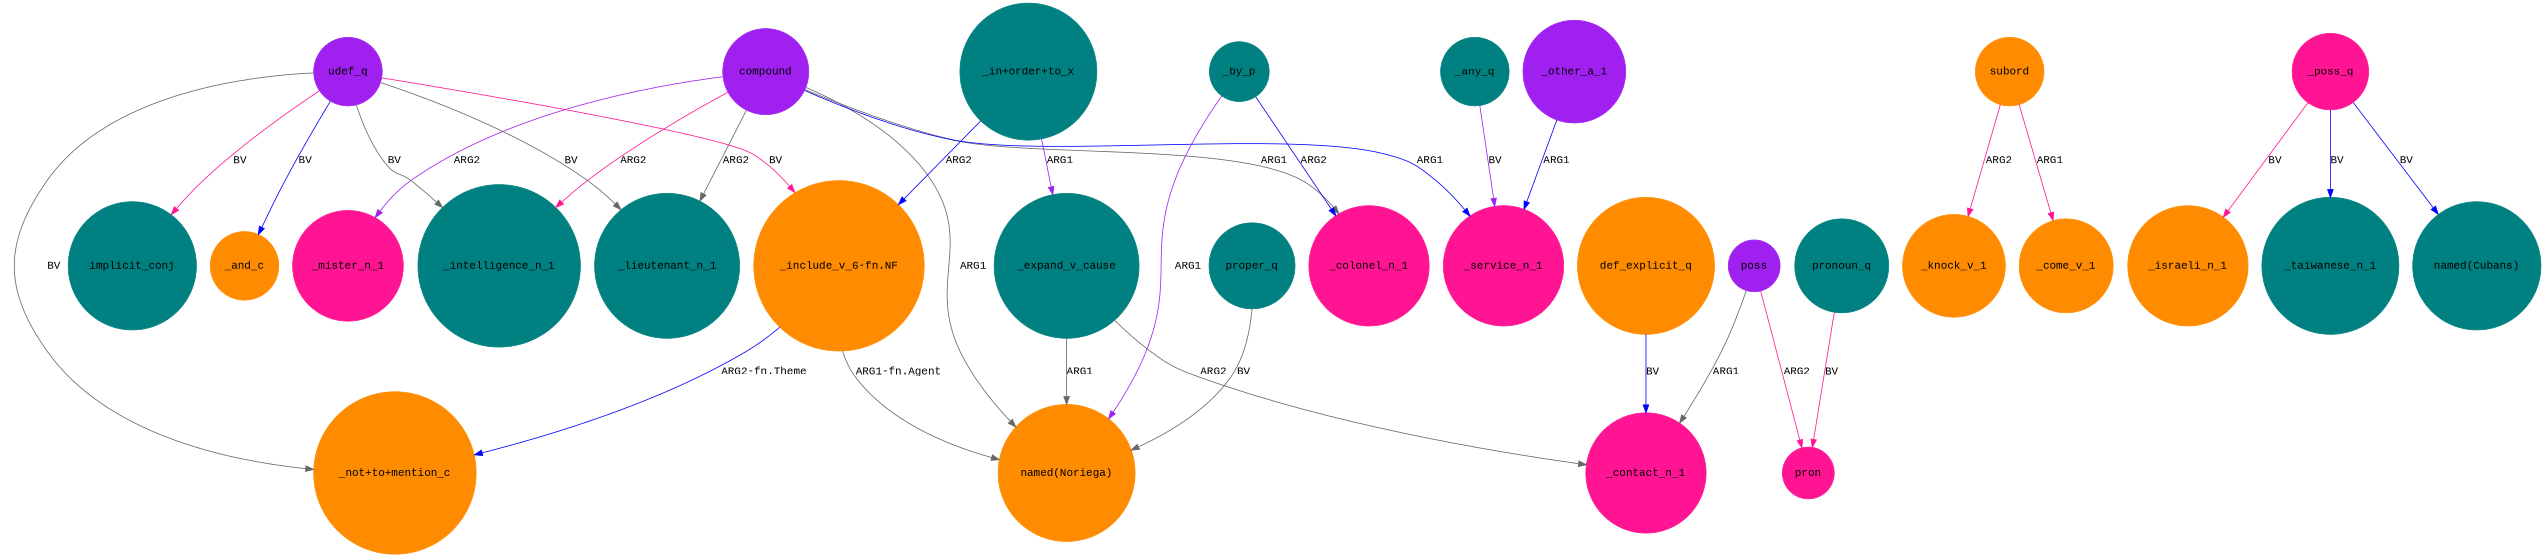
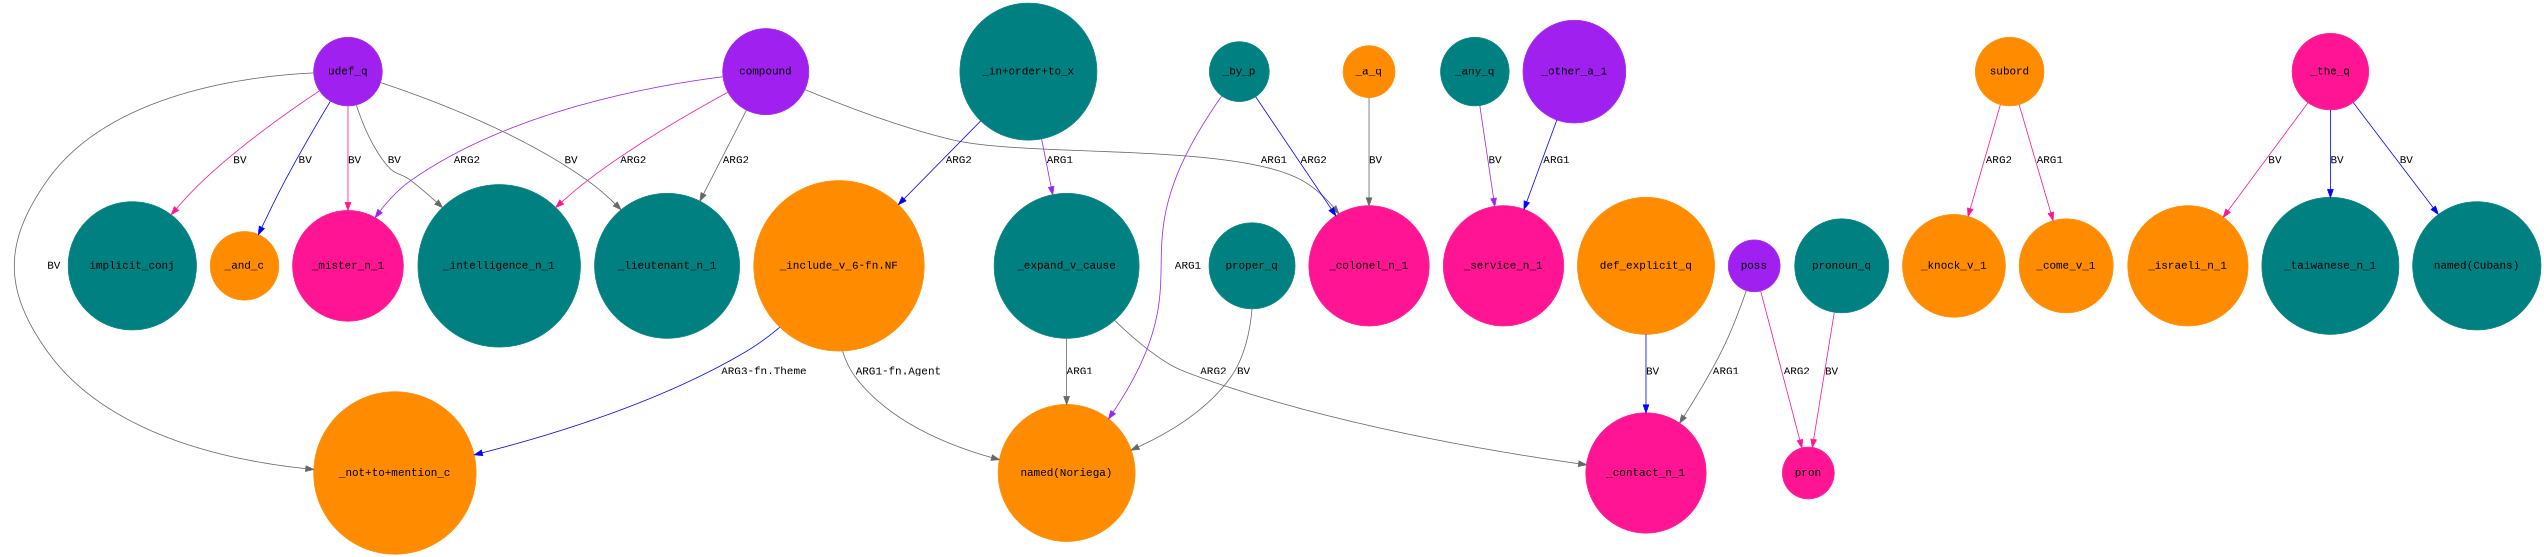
node "_a_q": added
node "_poss_q": label "_poss_q" -> "_the_q"
edge "udef_q" -> "_include_v_6-fn.NF": now "udef_q" -> "_mister_n_1"
edge "compound" -> "_service_n_1": removed, label "ARG1"
edge "compound" -> "named(Noriega)": removed, label "ARG1"
edge "_include_v_6-fn.NF" -> "_not+to+mention_c": label "ARG2-fn.Theme" -> "ARG3-fn.Theme"
